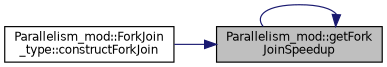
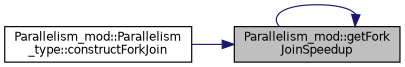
node "Parallelism_mod::ForkJoin _type::constructForkJoin": label "Parallelism_mod::ForkJoin _type::constructForkJoin" -> "Parallelism_mod::Parallelism _type::constructForkJoin"
